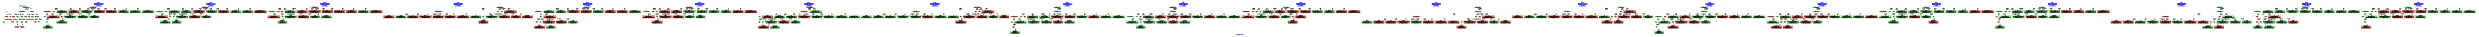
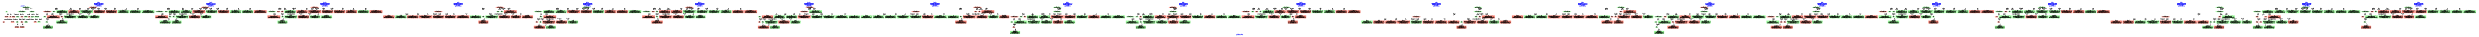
cluster "1-accessionNumber model": label "1-accessionNumber model" -> "1-correct model"
